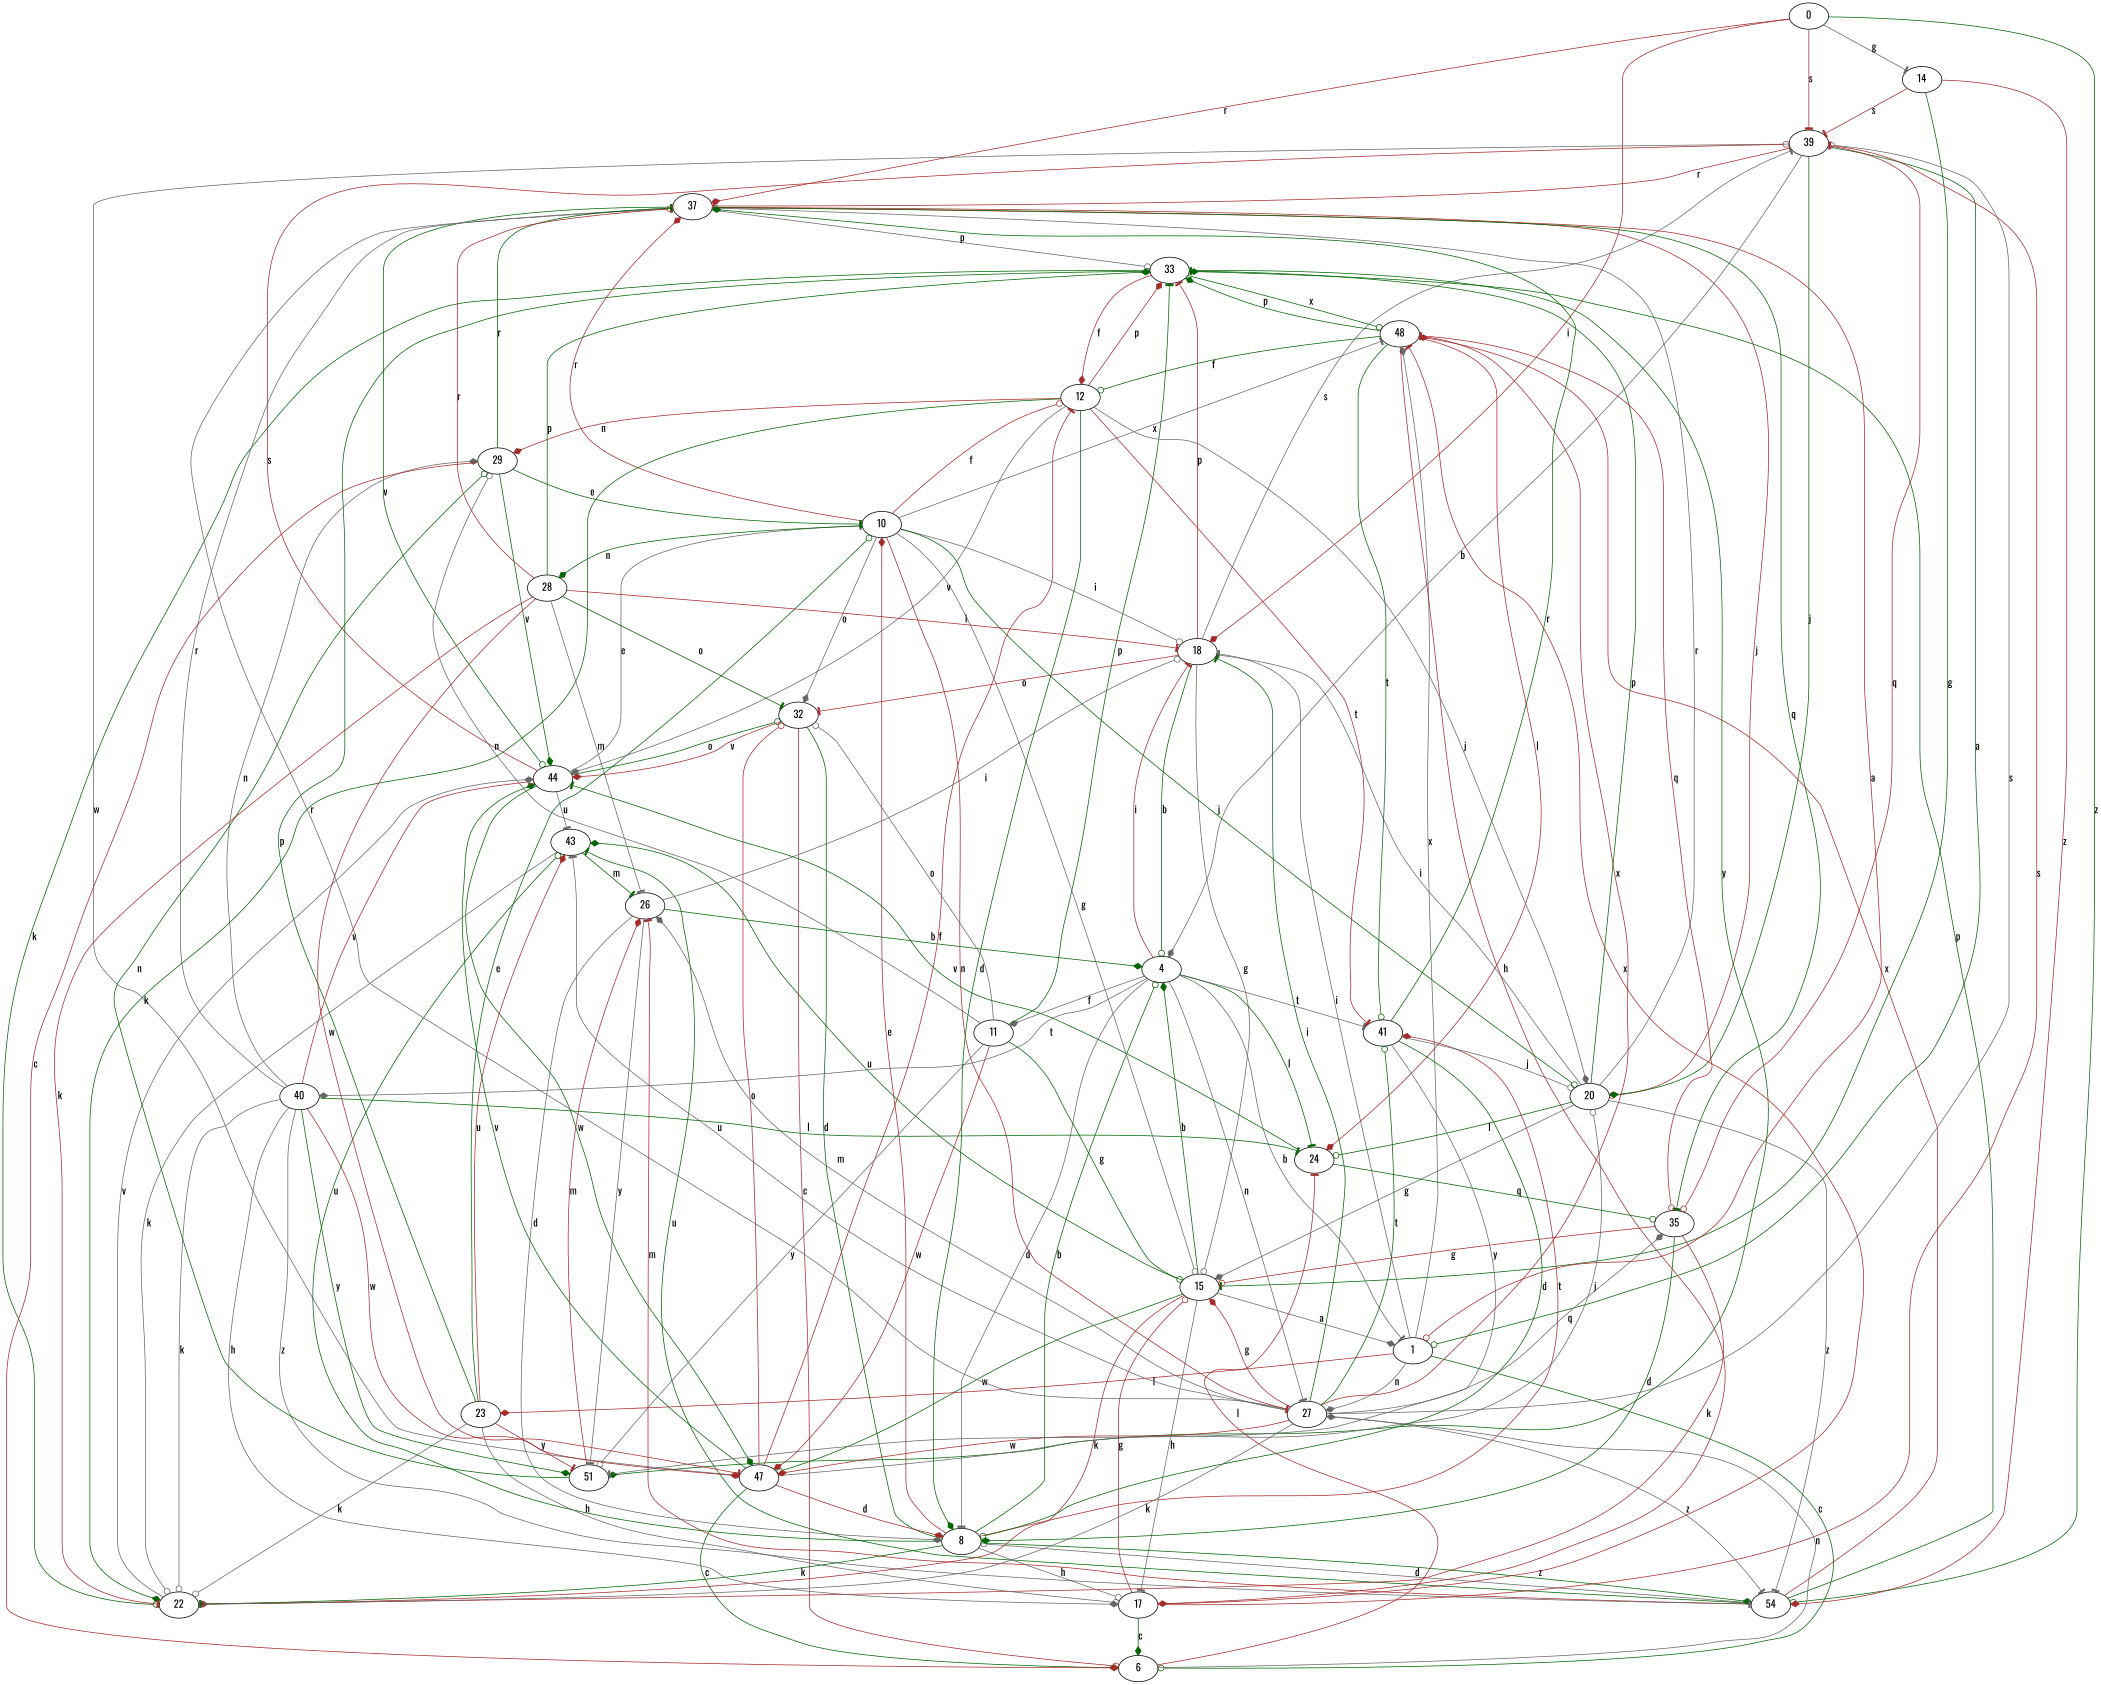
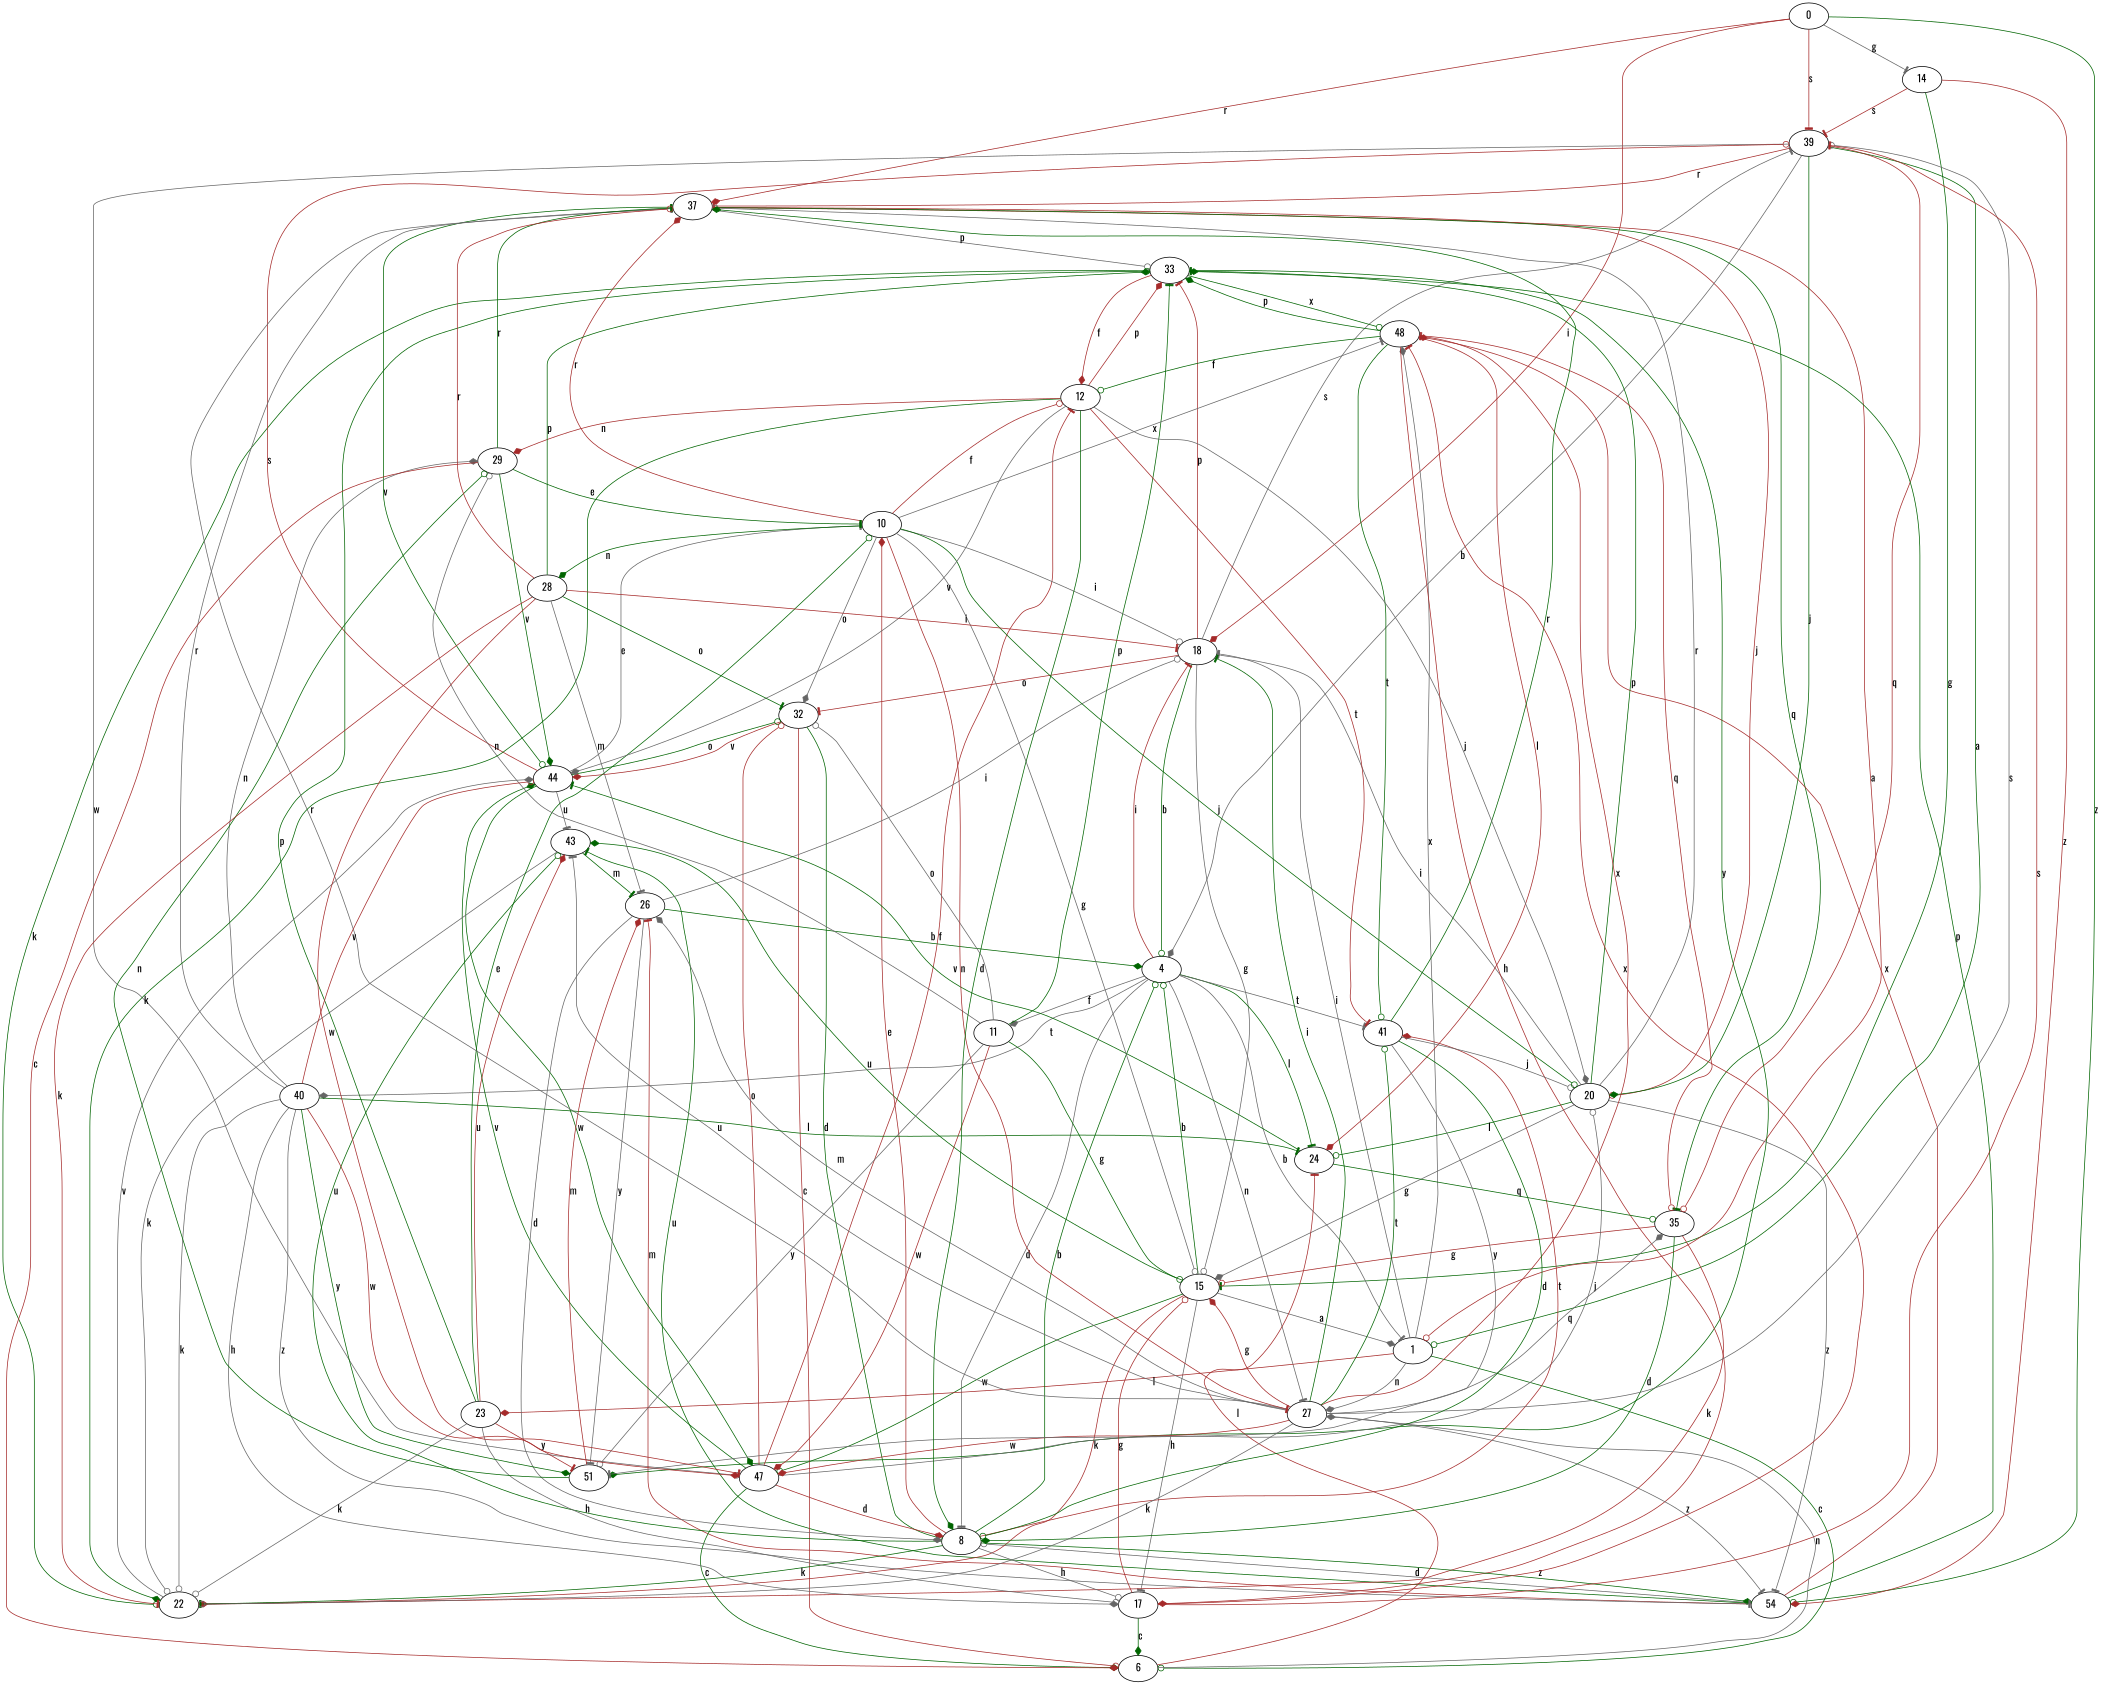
edge "15" -> "4": arrowhead diamond -> odot
